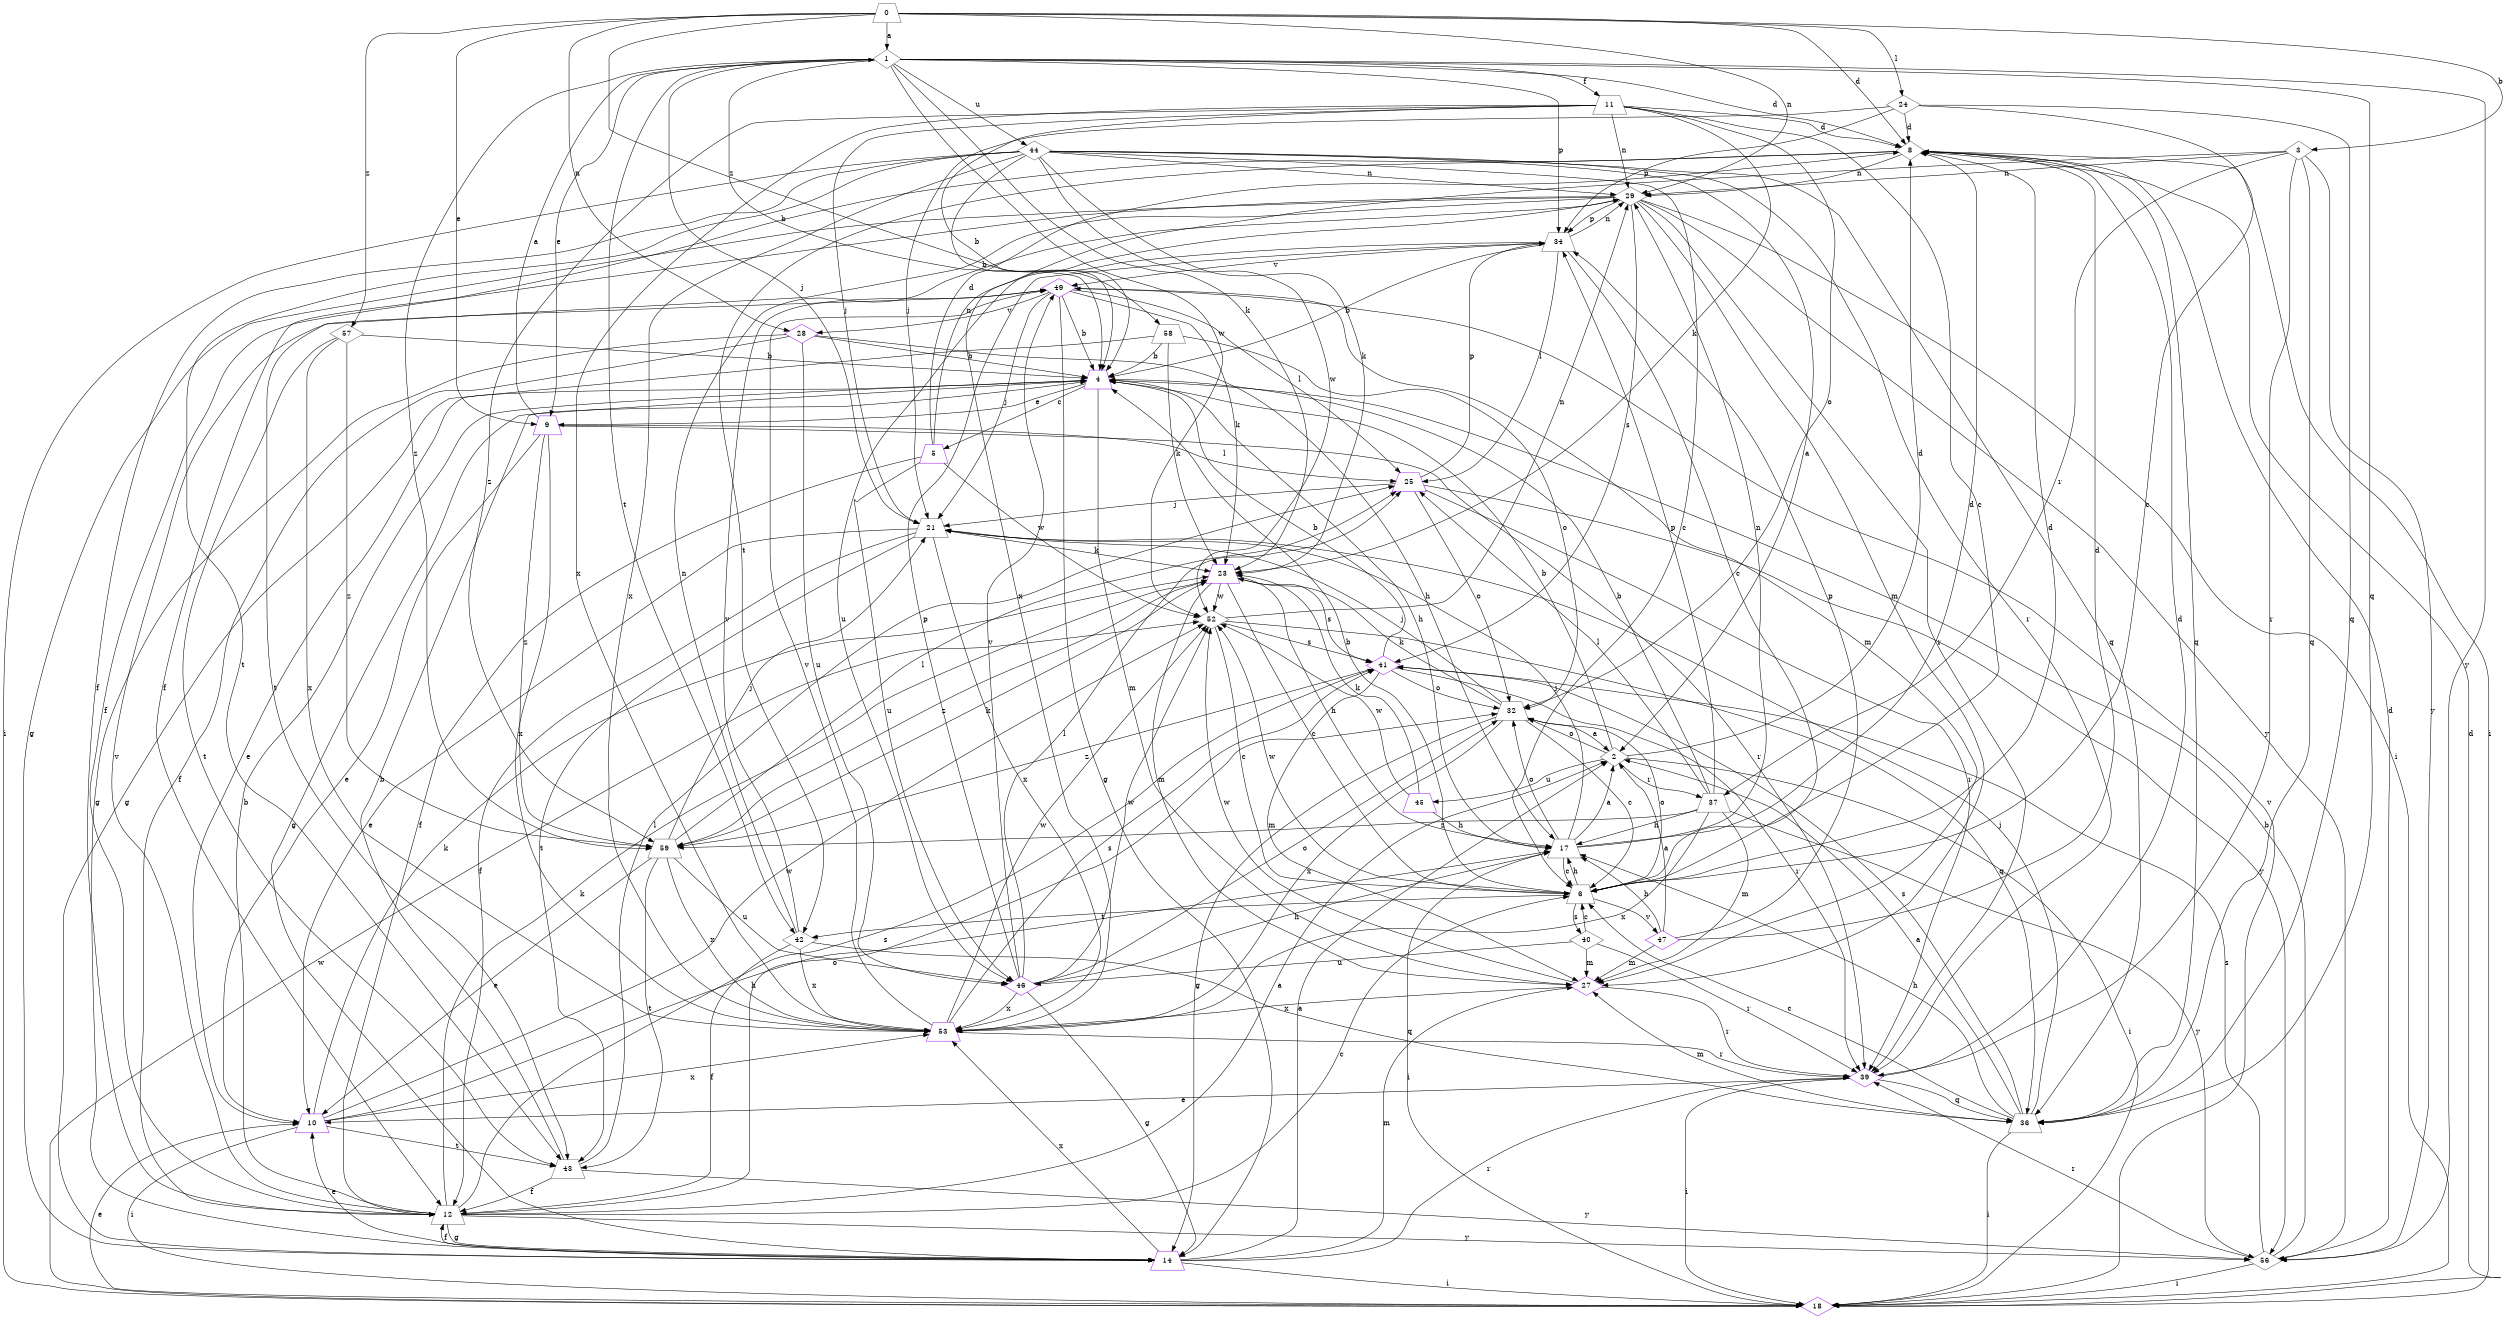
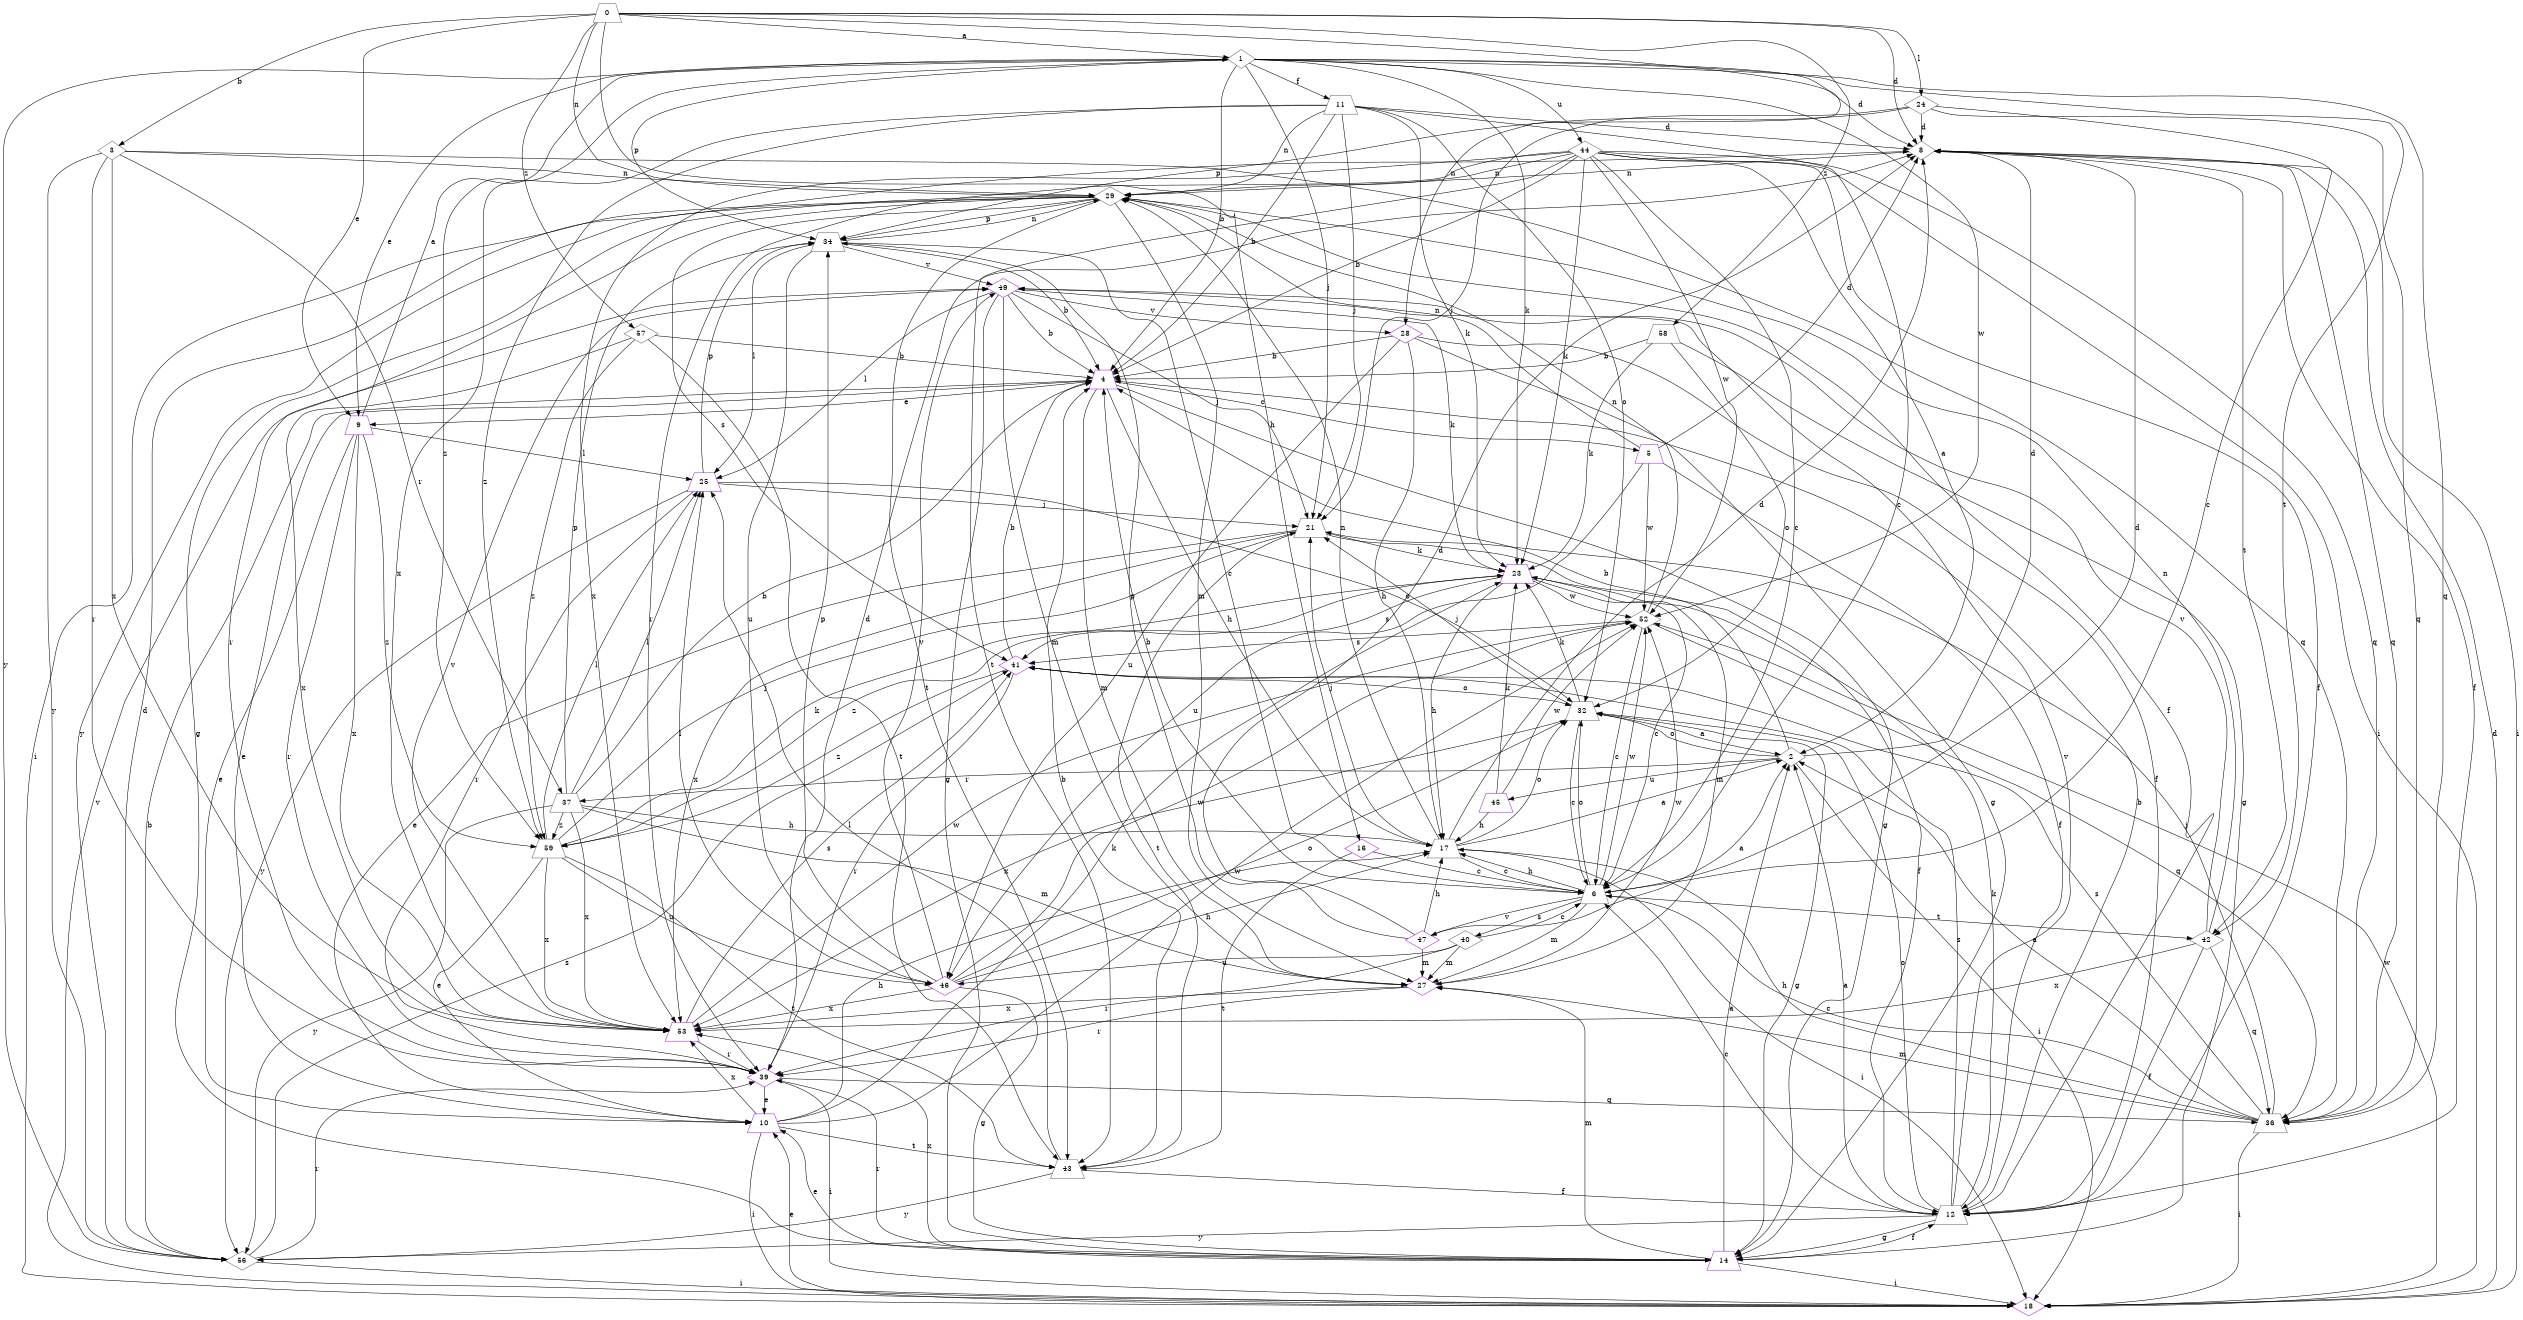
node "16": added
edge "41" -> "27": now "6" -> "27"
